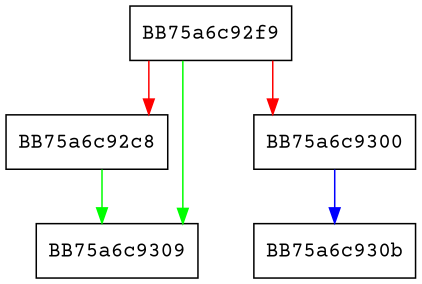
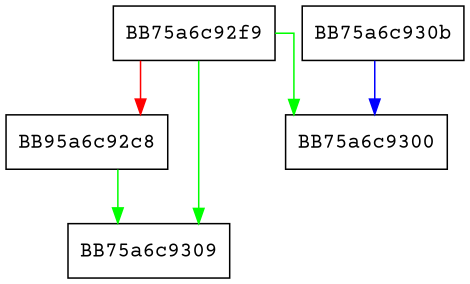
edge "BB75a6c92f9" -> "BB75a6c9300": color red -> green
node "BB75a6c92c8": label "BB75a6c92c8" -> "BB95a6c92c8"
edge "BB75a6c9300" -> "BB75a6c930b": reversed
